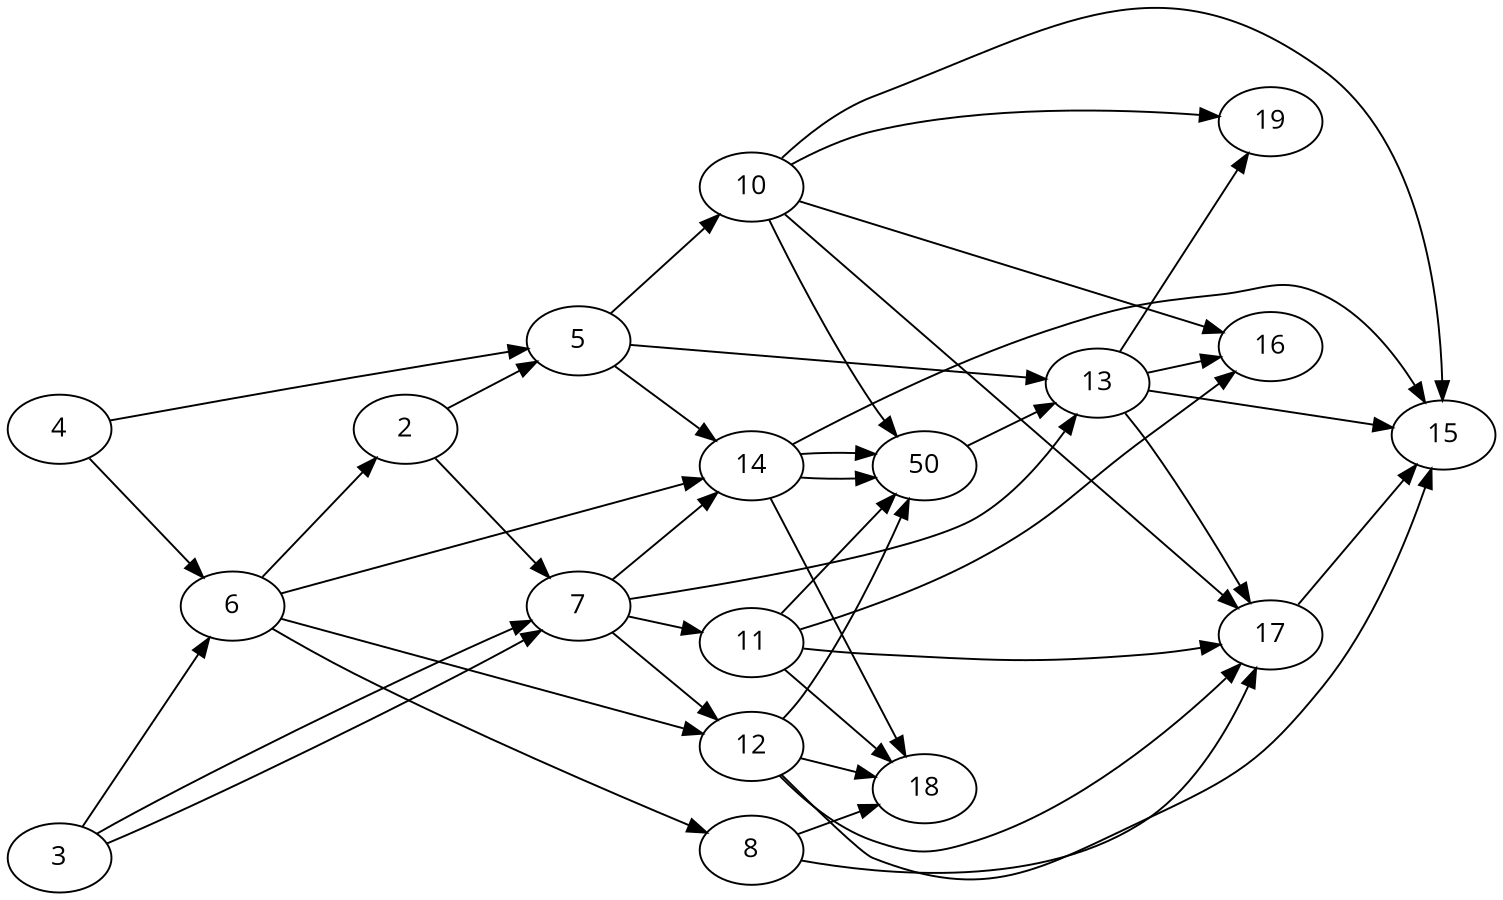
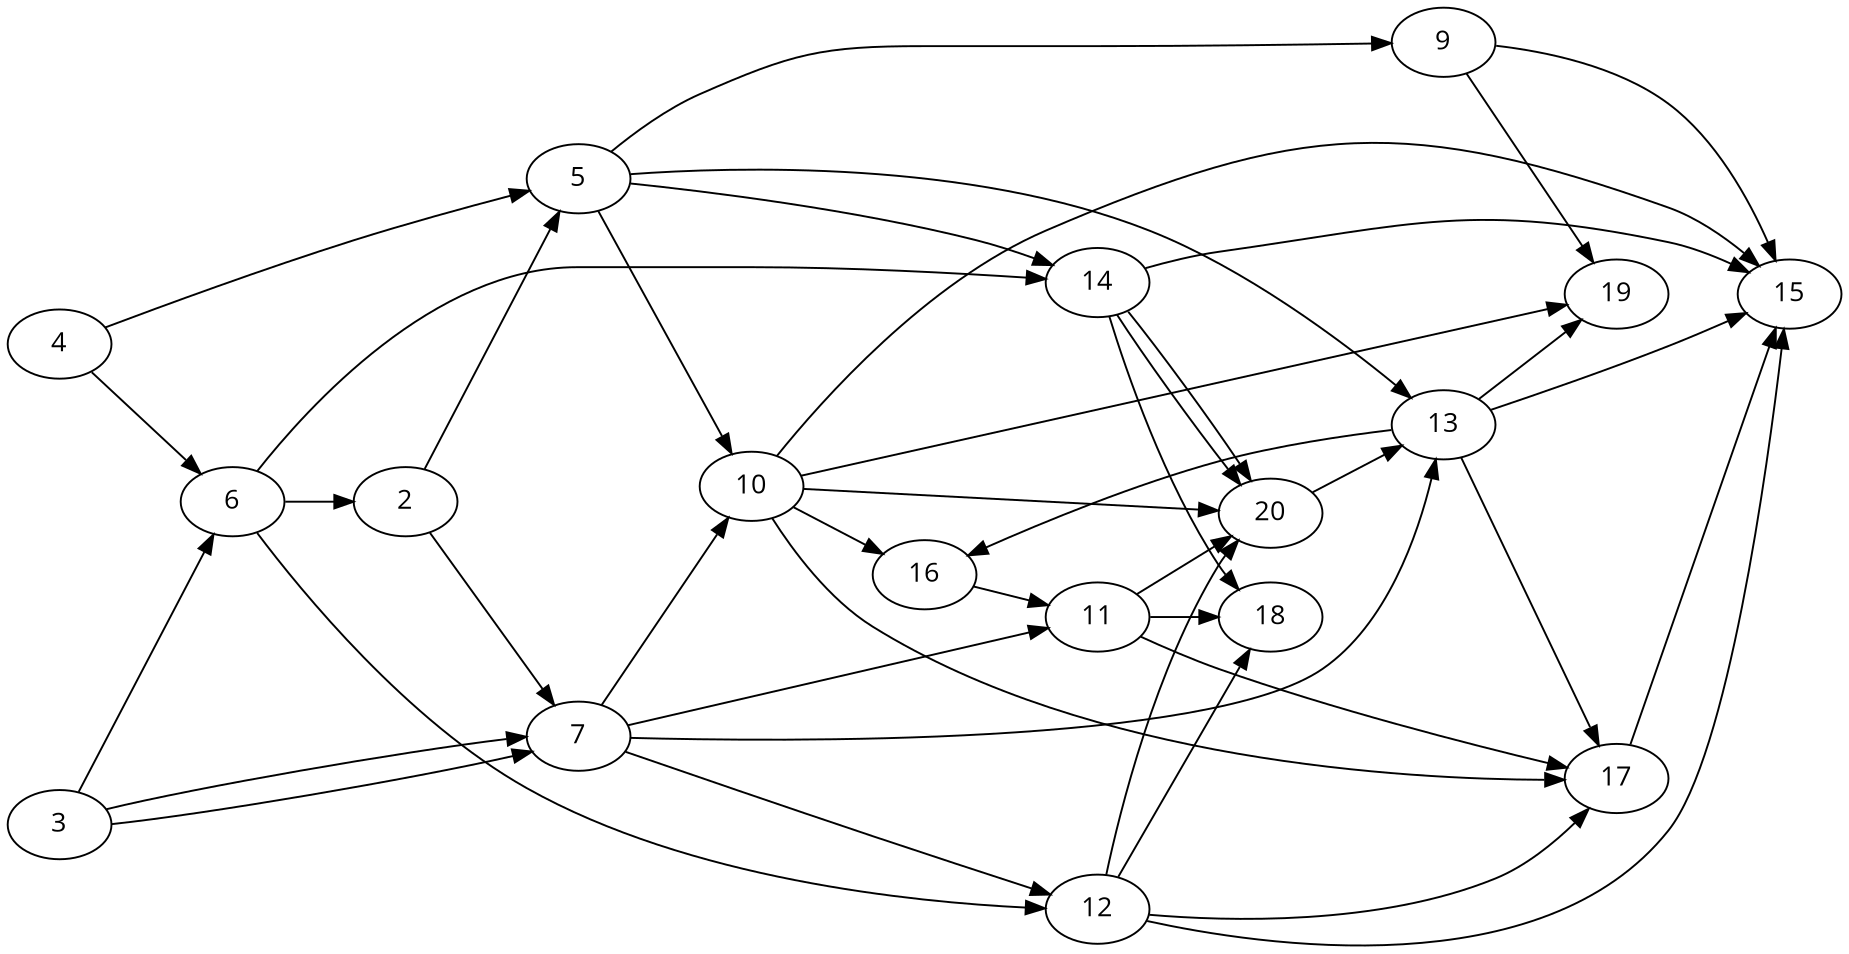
node "9": added
node "50": label "50" -> "20"
edge "11" -> "16": reversed
edge "7" -> "14": now "7" -> "10"
node "8": removed
